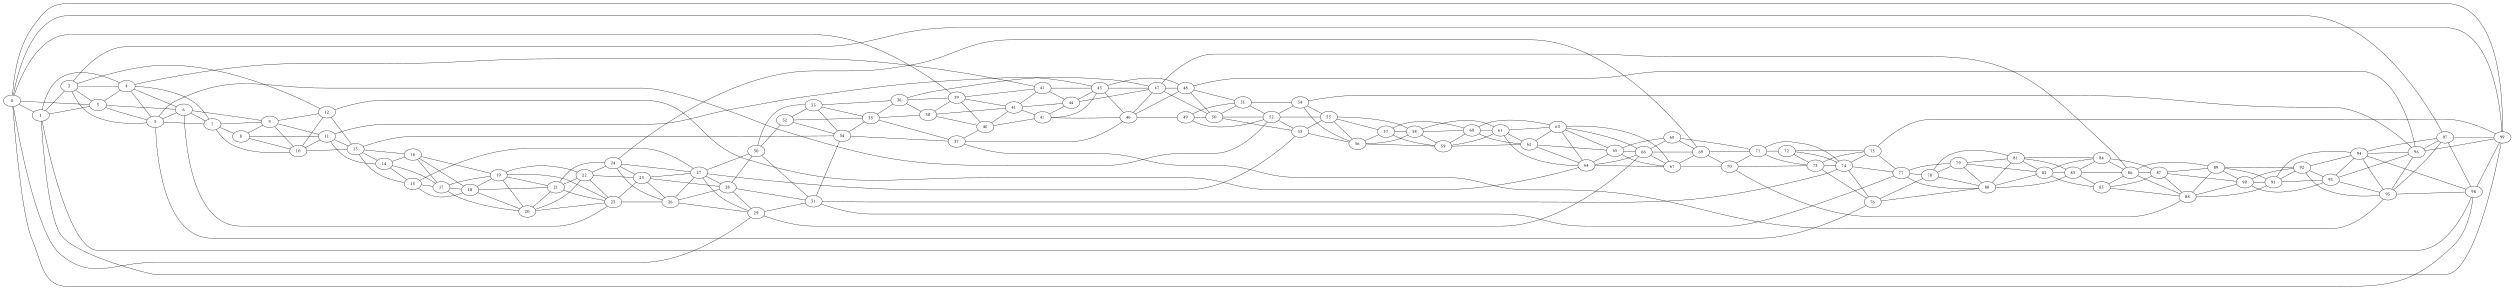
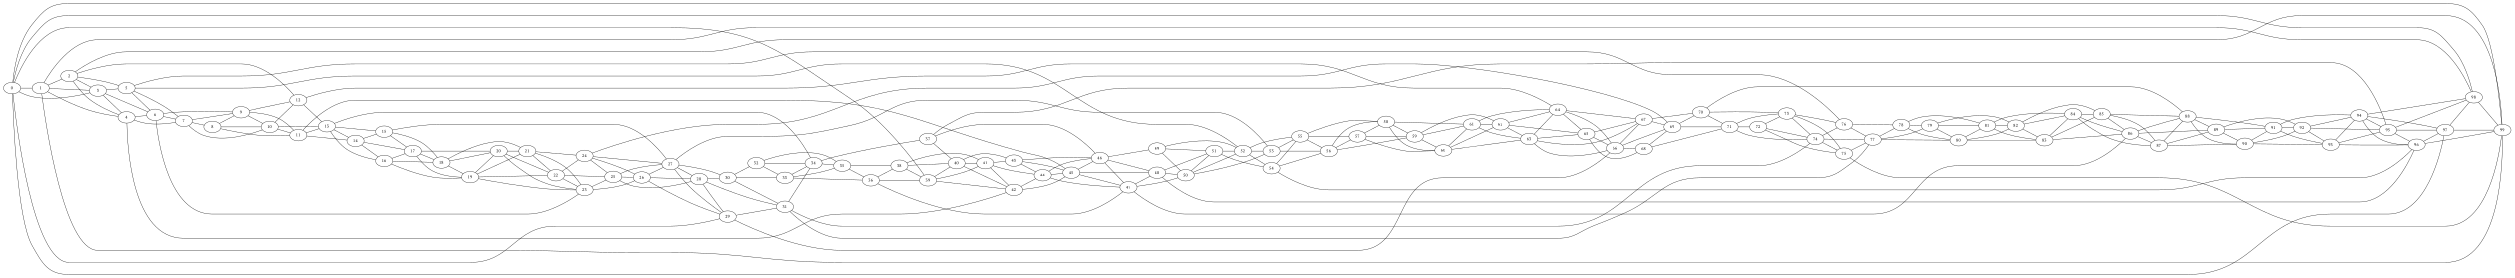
edge "4" -- "5": removed
edge "84" -- "85": added
edge "35" -- "37": removed
edge "46" -- "44": added
edge "40" -- "42": added
edge "80" -- "76": now "77" -- "76"
